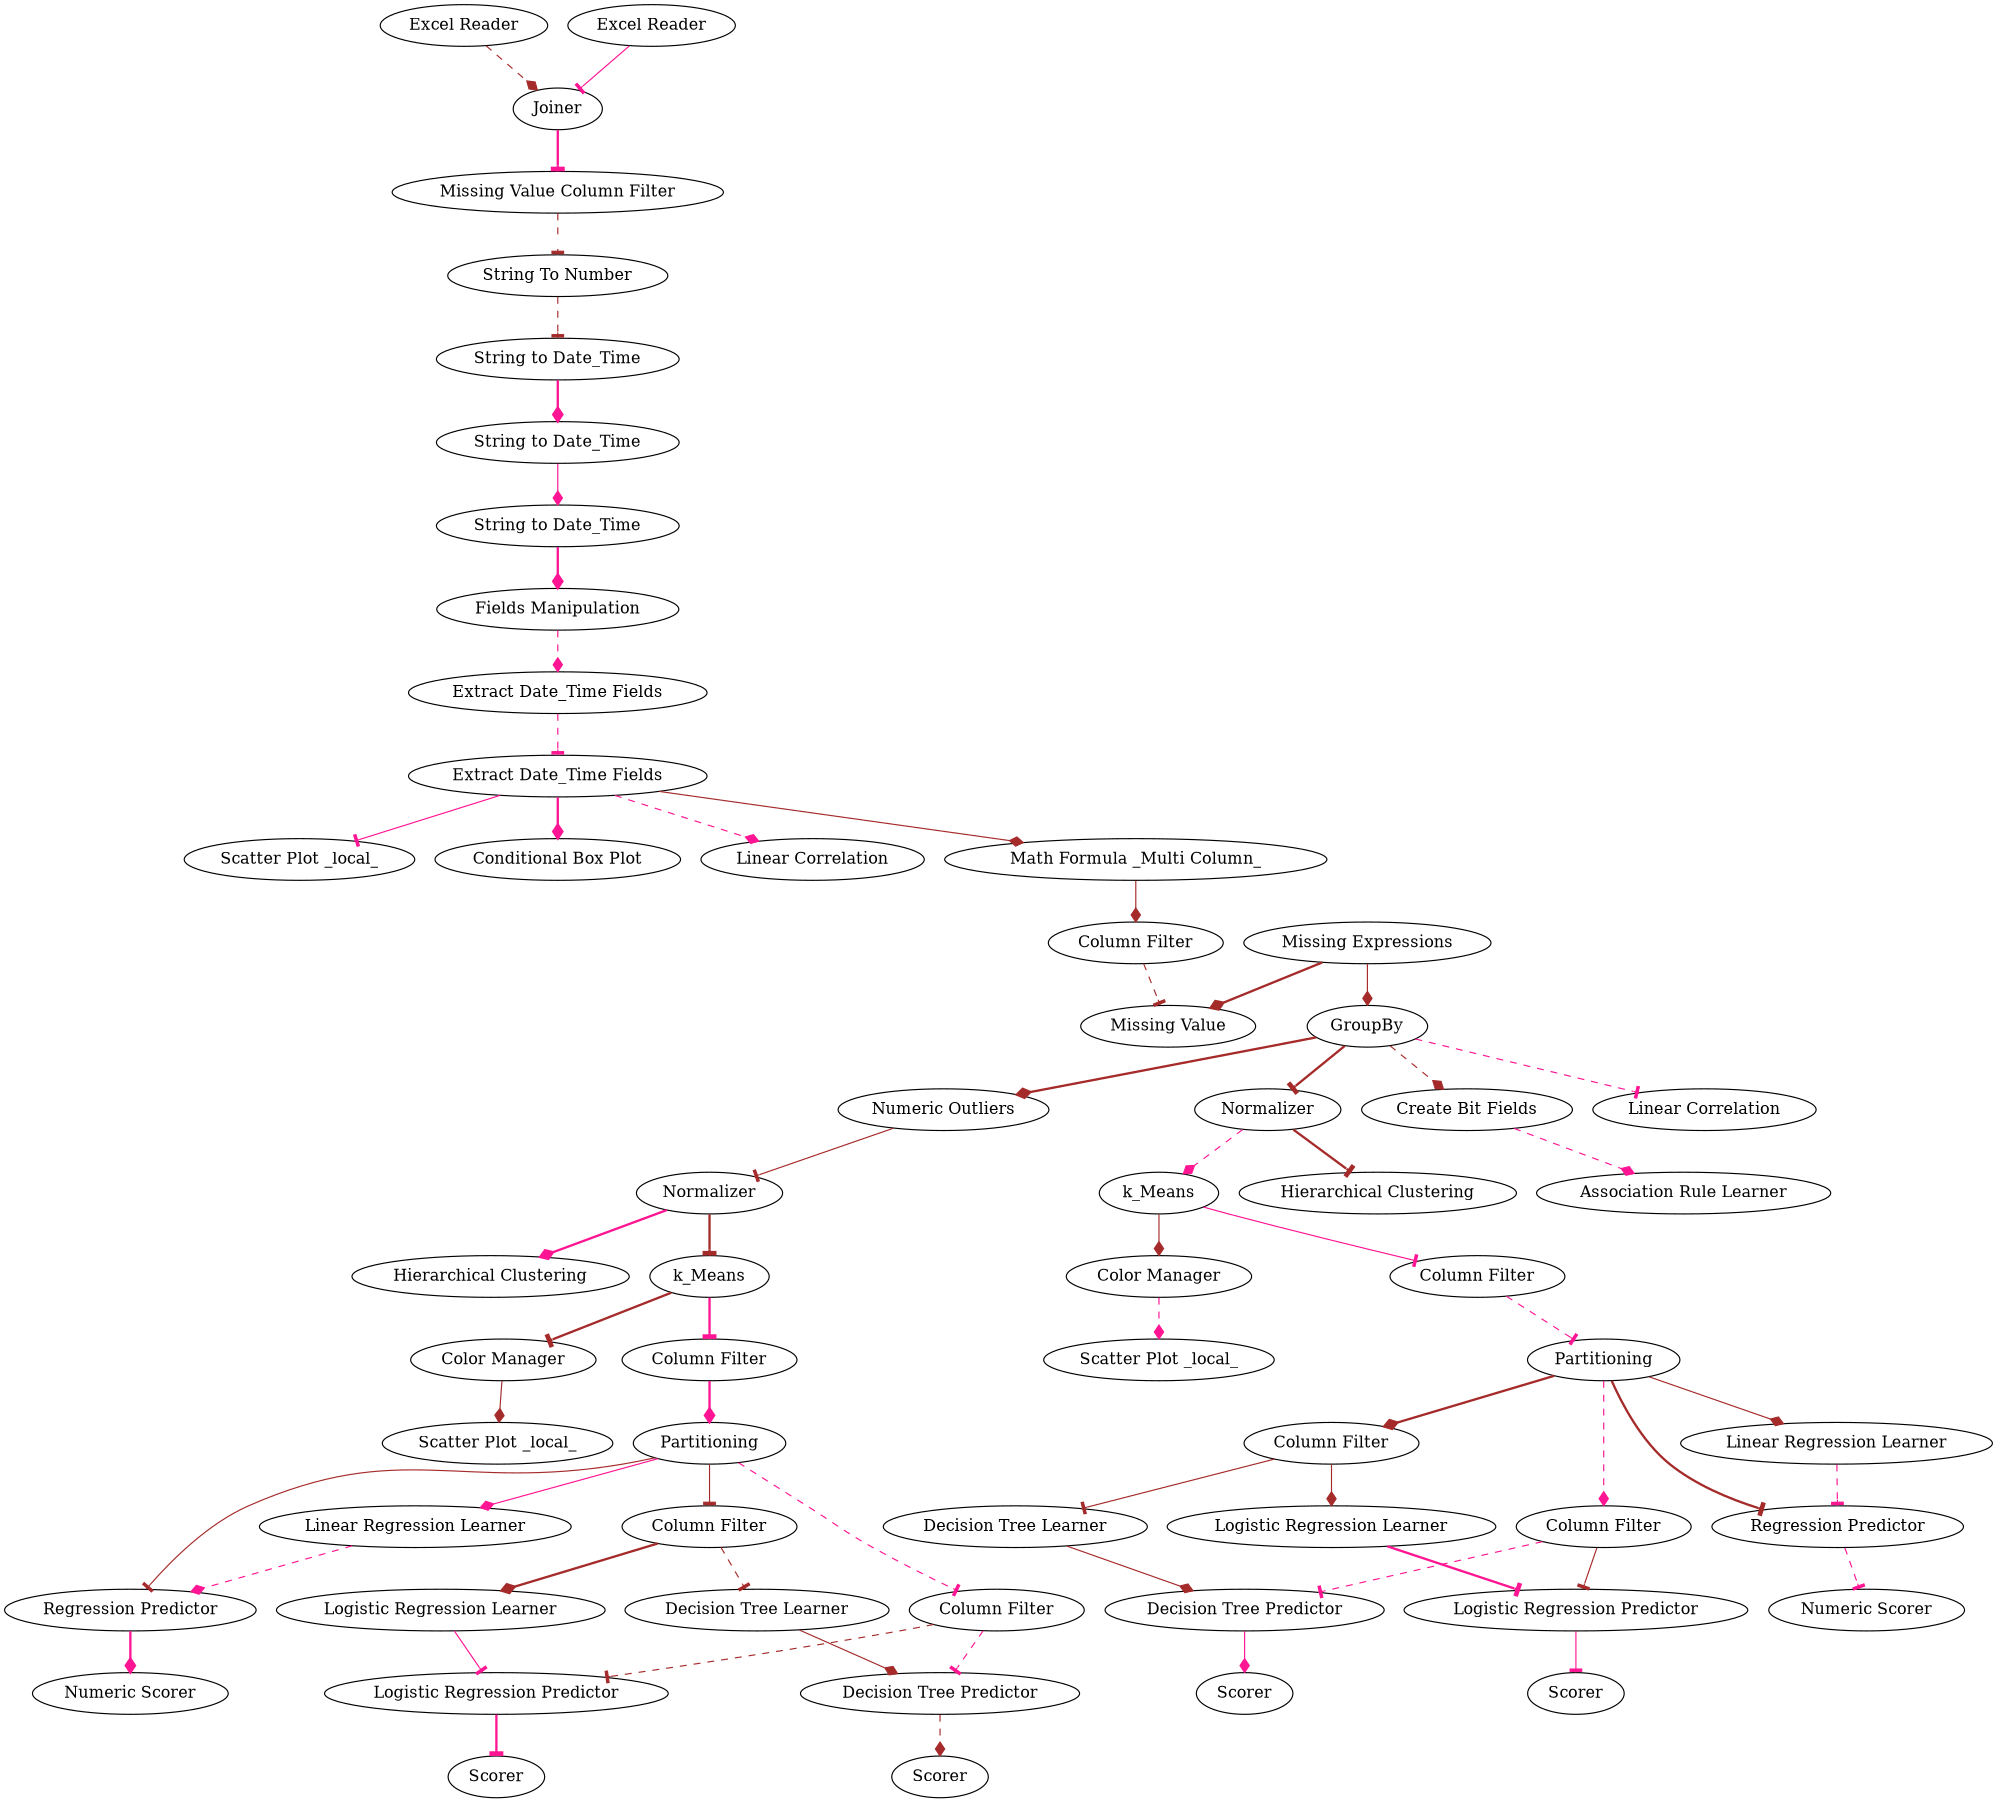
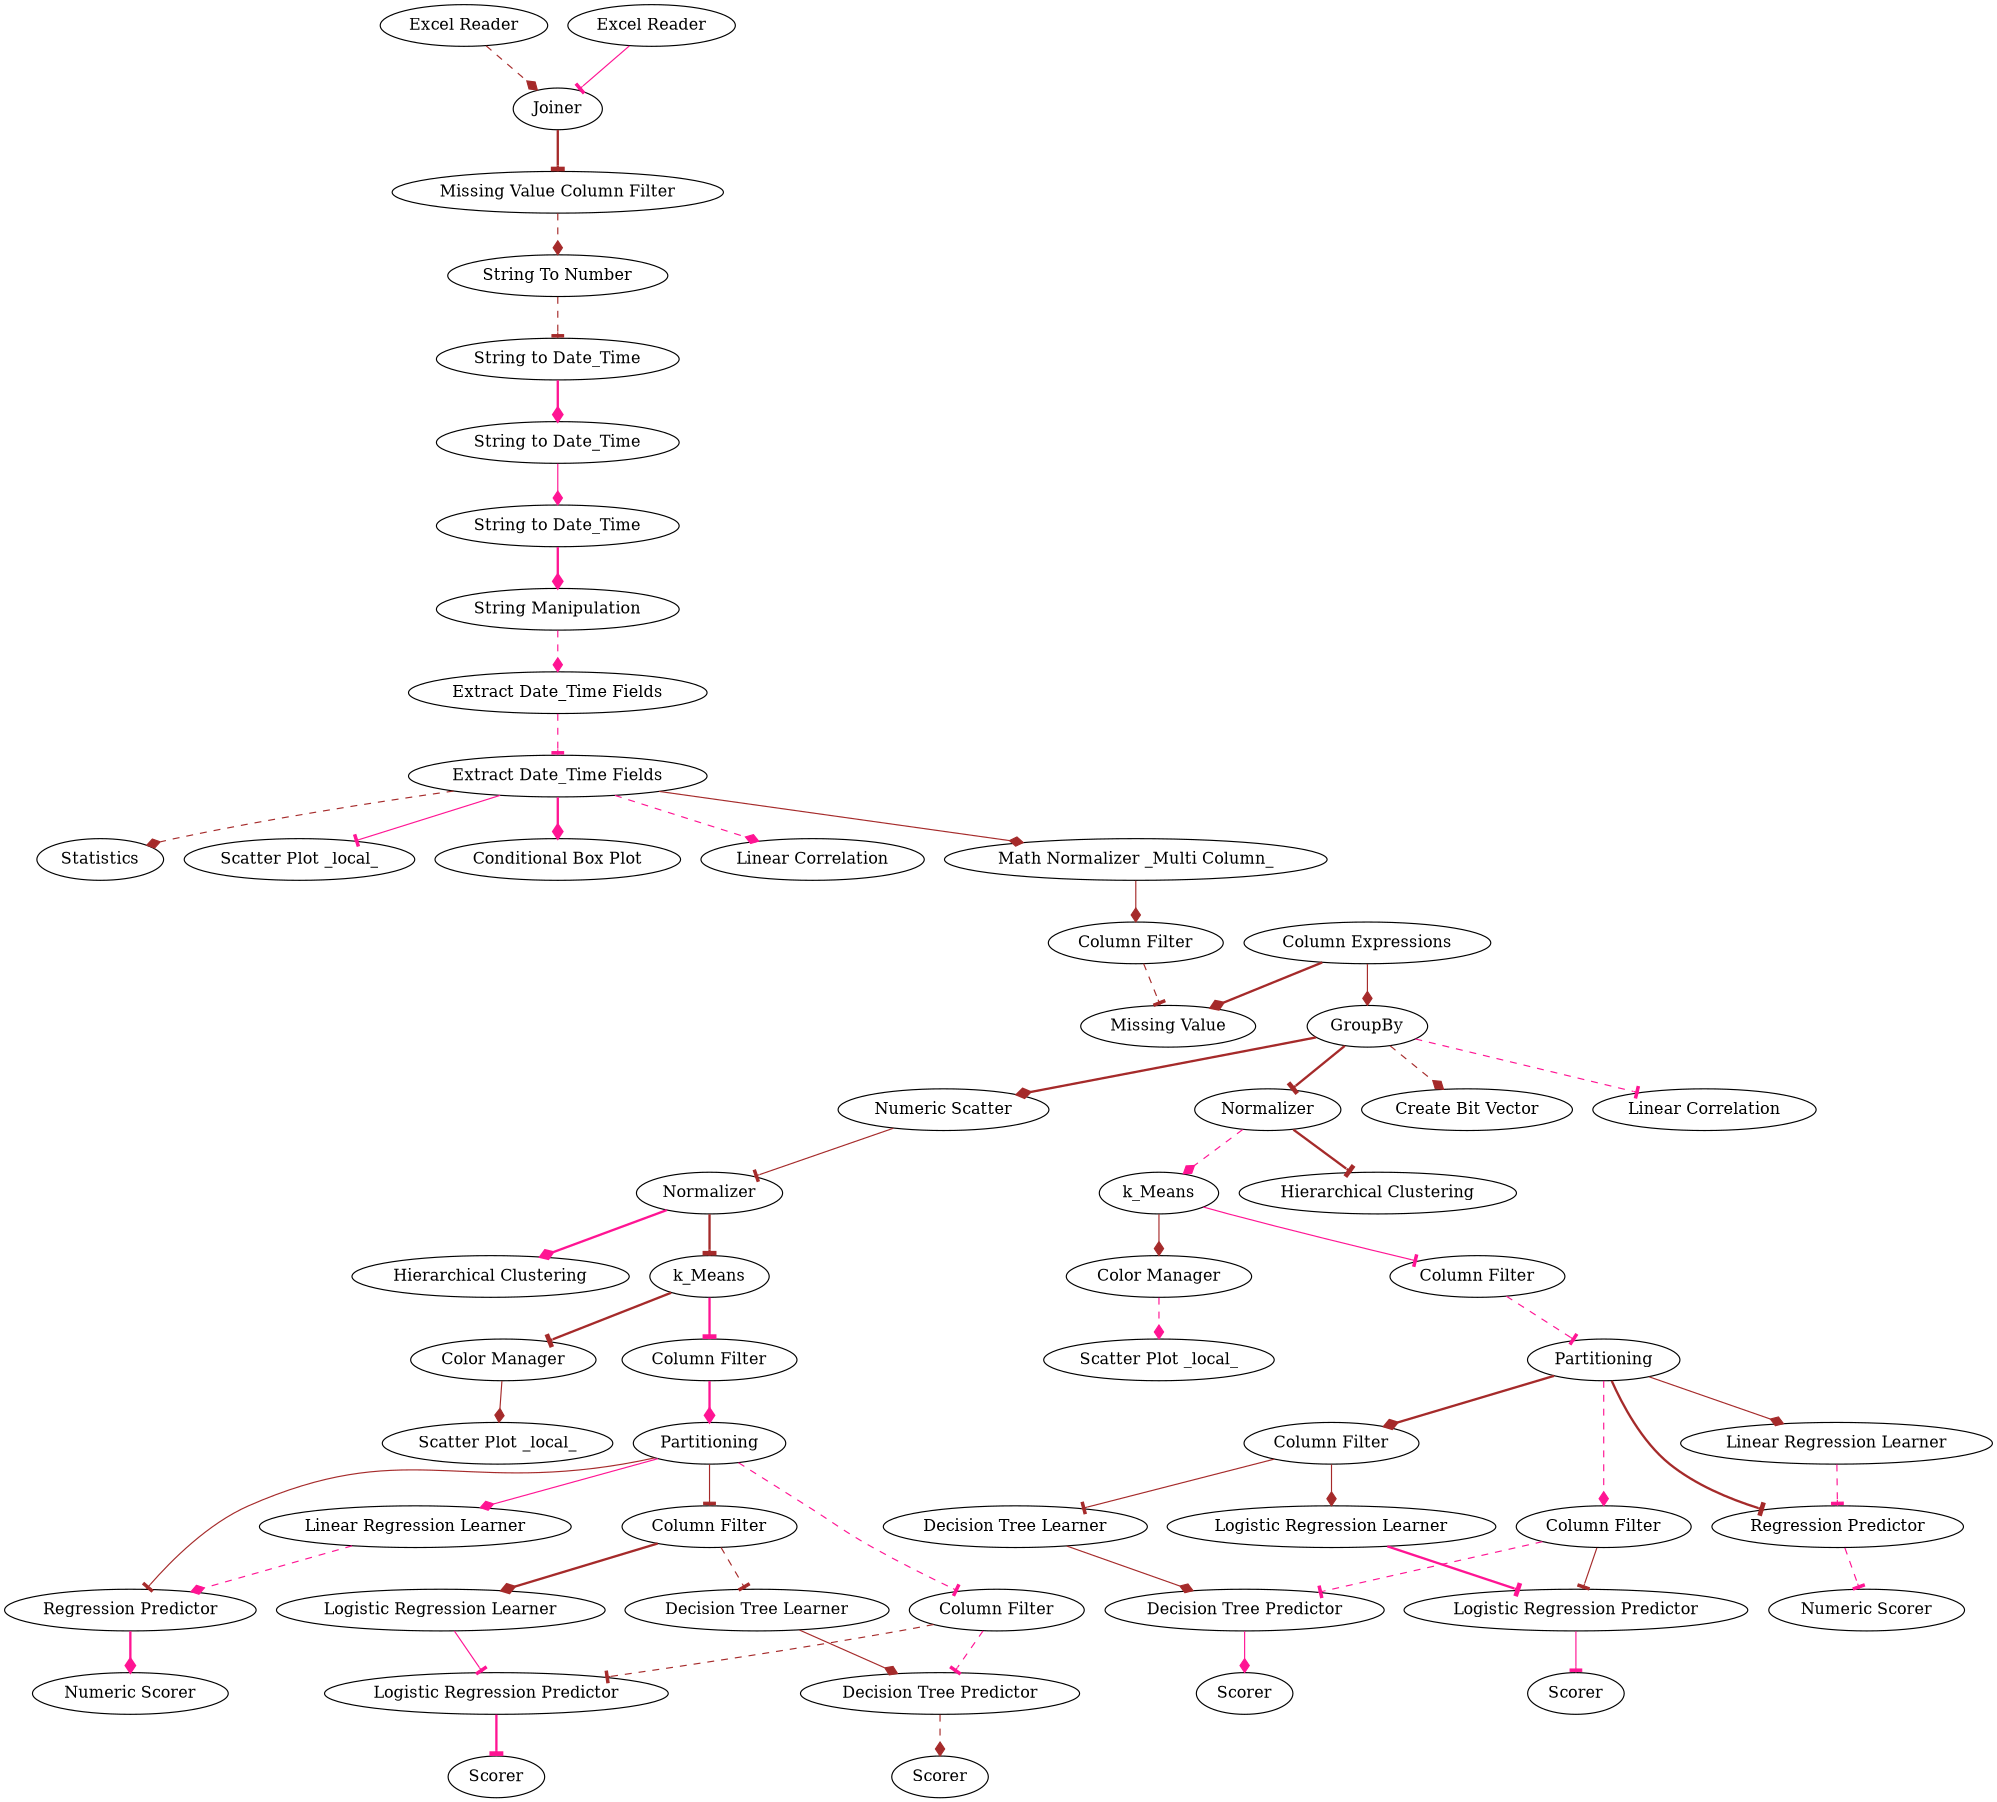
edge "Joiner" -> "Missing Value Column Filter": color deeppink -> brown
edge "Missing Value Column Filter" -> "String To Number": arrowhead tee -> diamond
node "Fields Manipulation": label "Fields Manipulation" -> "String Manipulation"
node "Statistics": added
node "Math Formula _Multi Column_": label "Math Formula _Multi Column_" -> "Math Normalizer _Multi Column_"
node "Missing Expressions": label "Missing Expressions" -> "Column Expressions"
node "Numeric Outliers": label "Numeric Outliers" -> "Numeric Scatter"
node "Create Bit Fields": label "Create Bit Fields" -> "Create Bit Vector"
node "Association Rule Learner": removed
